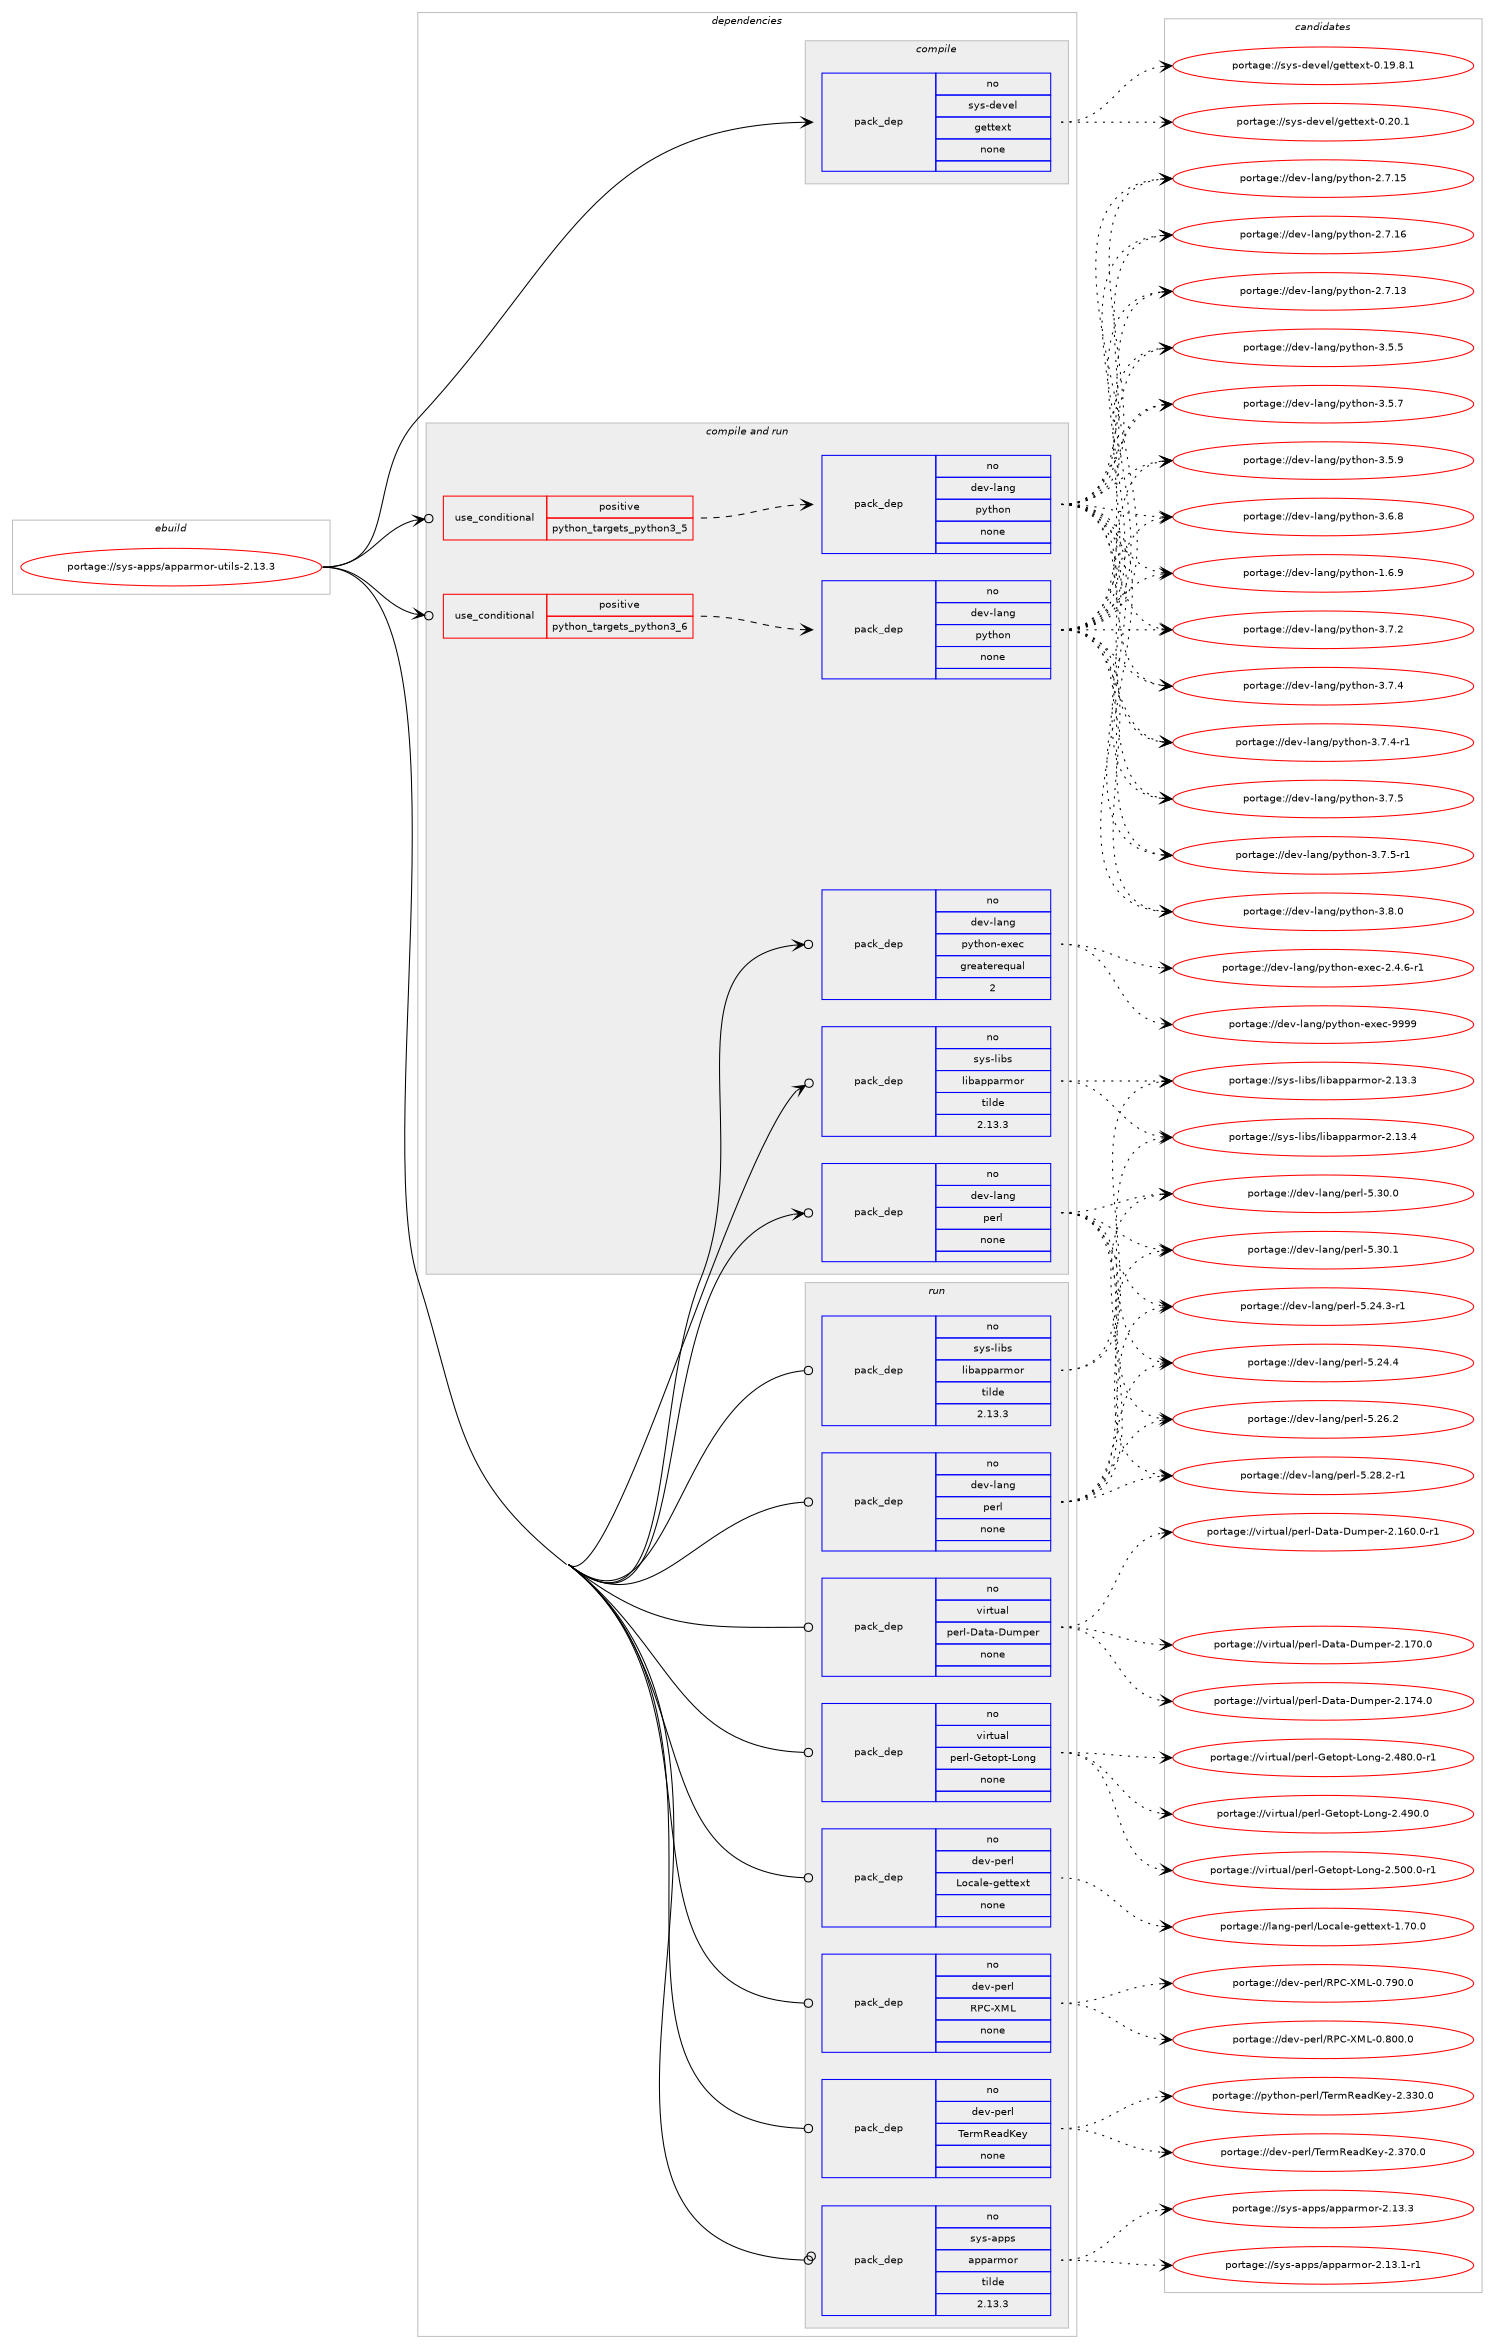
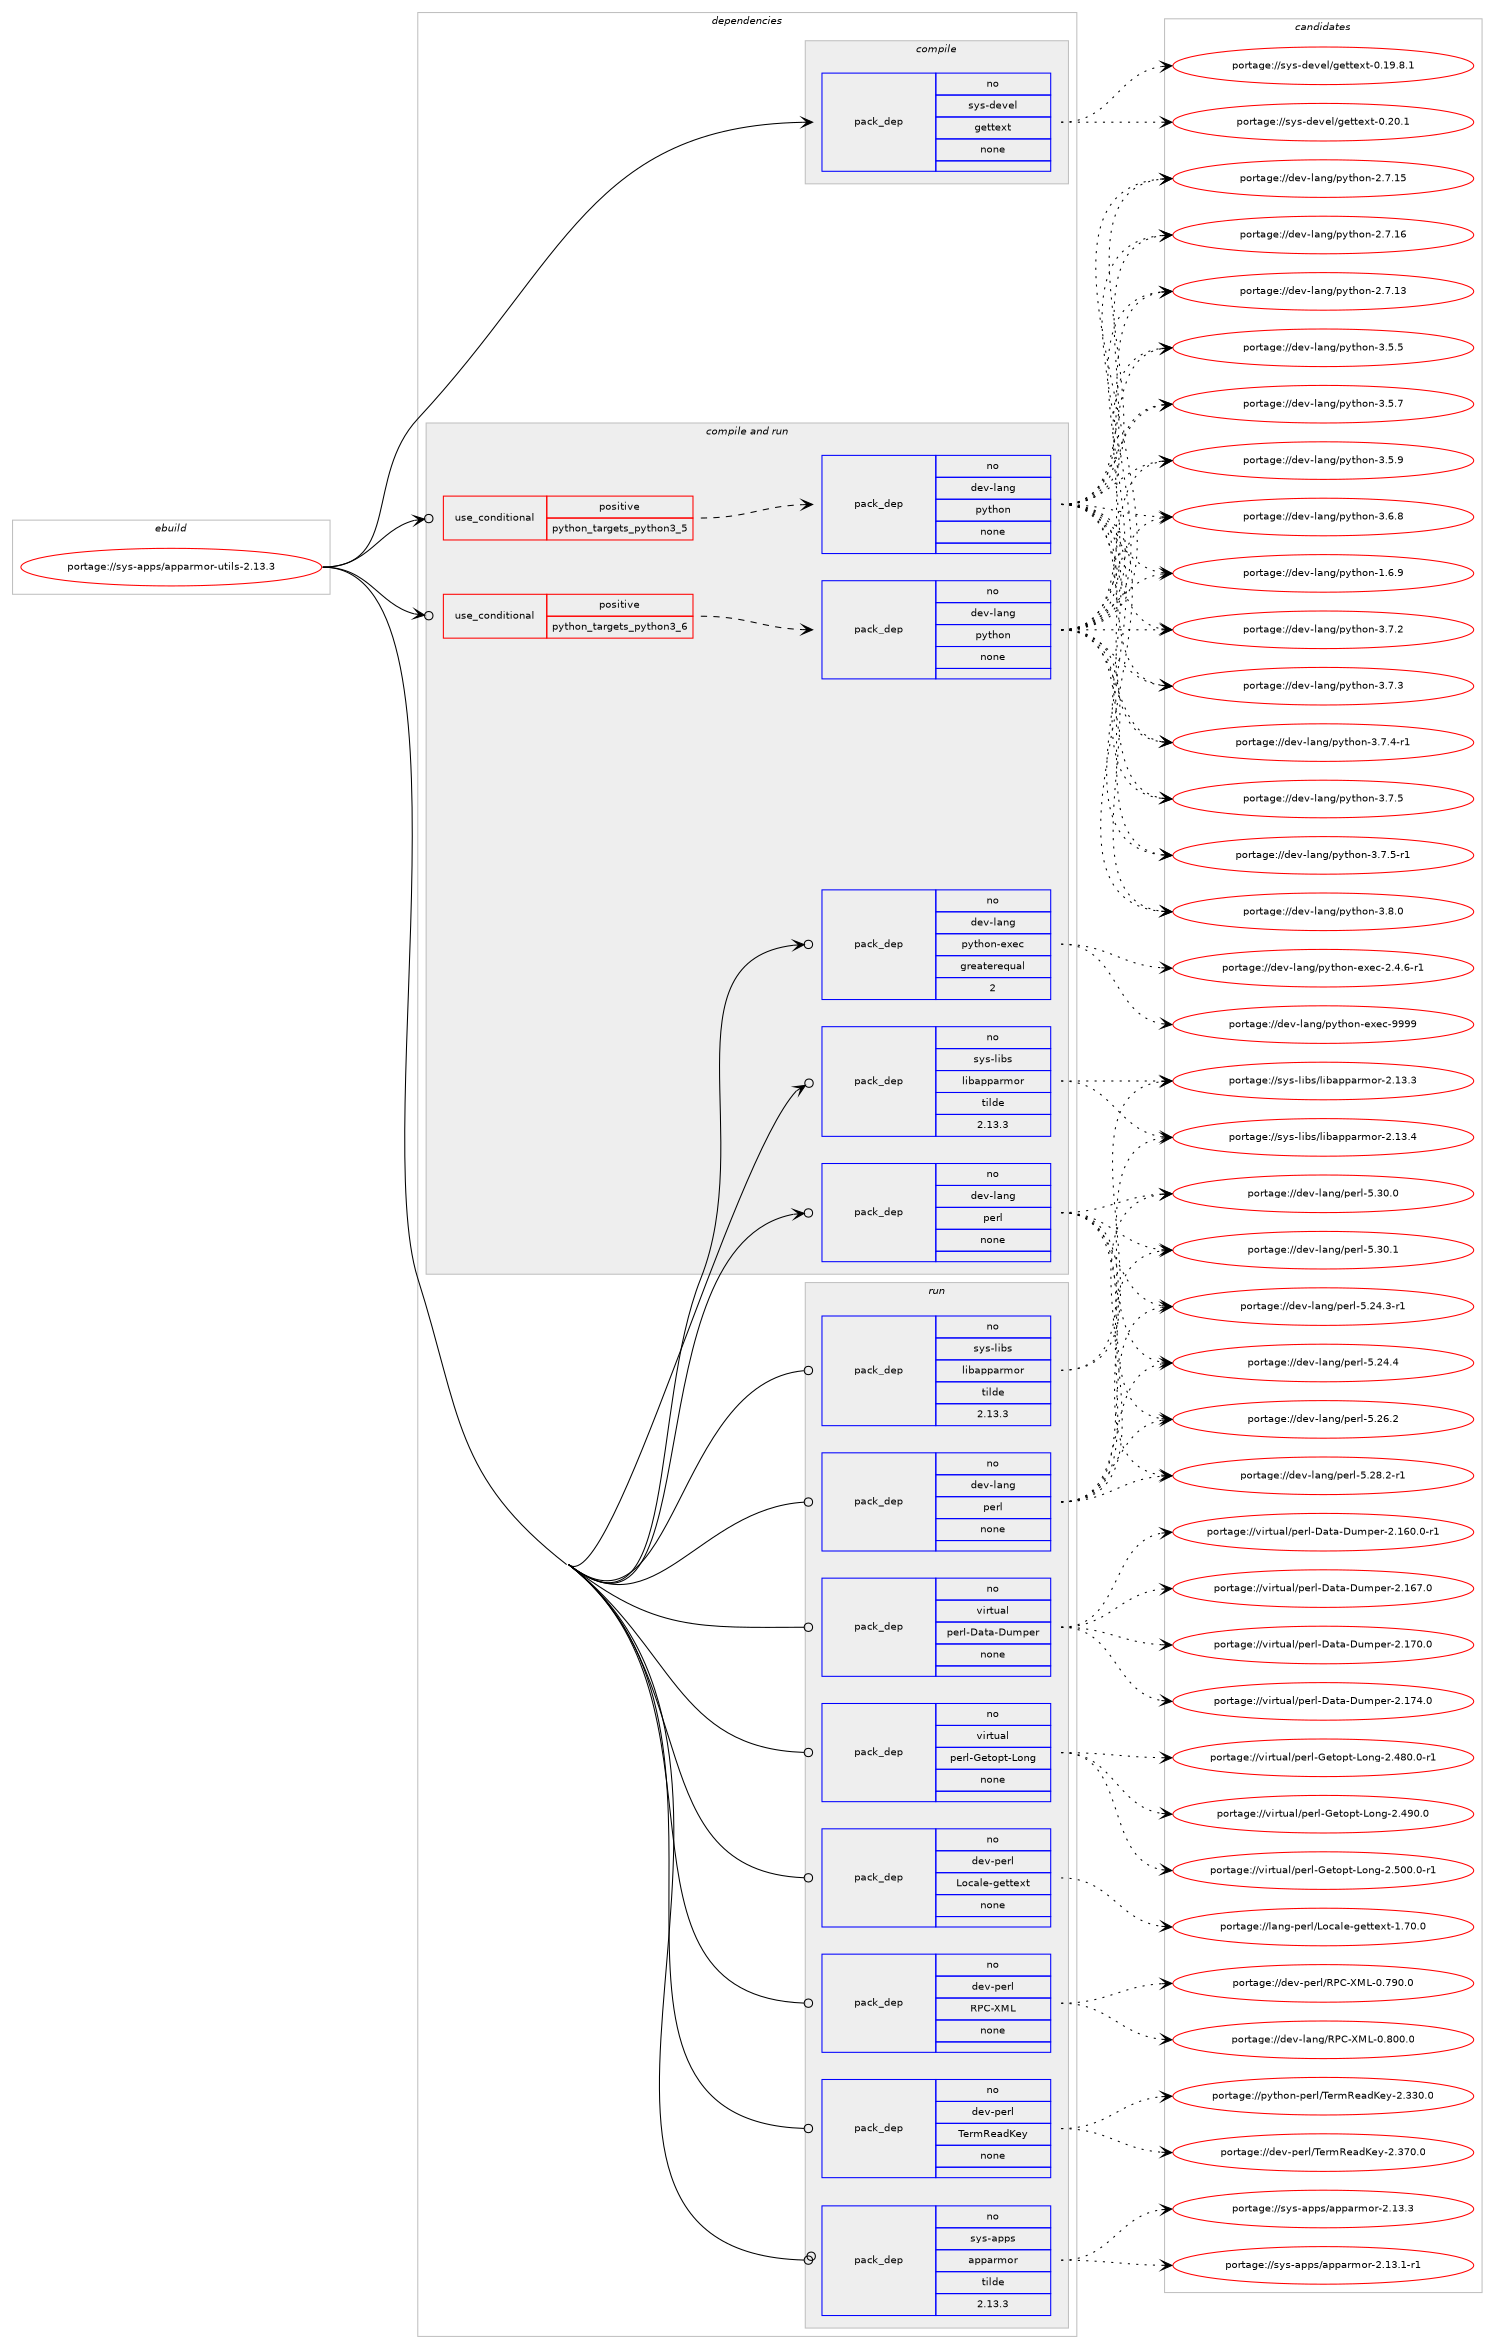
node "portage://dev-lang/python-3.7.4": label "portage://dev-lang/python-3.7.4" -> "portage://dev-lang/python-3.7.3"
node "portage://virtual/perl-Data-Dumper-2.167.0": added
node "portage://dev-perl/RPC-XML-0.800.0": label "portage://dev-perl/RPC-XML-0.800.0" -> "portage://dev-lang/RPC-XML-0.800.0"
